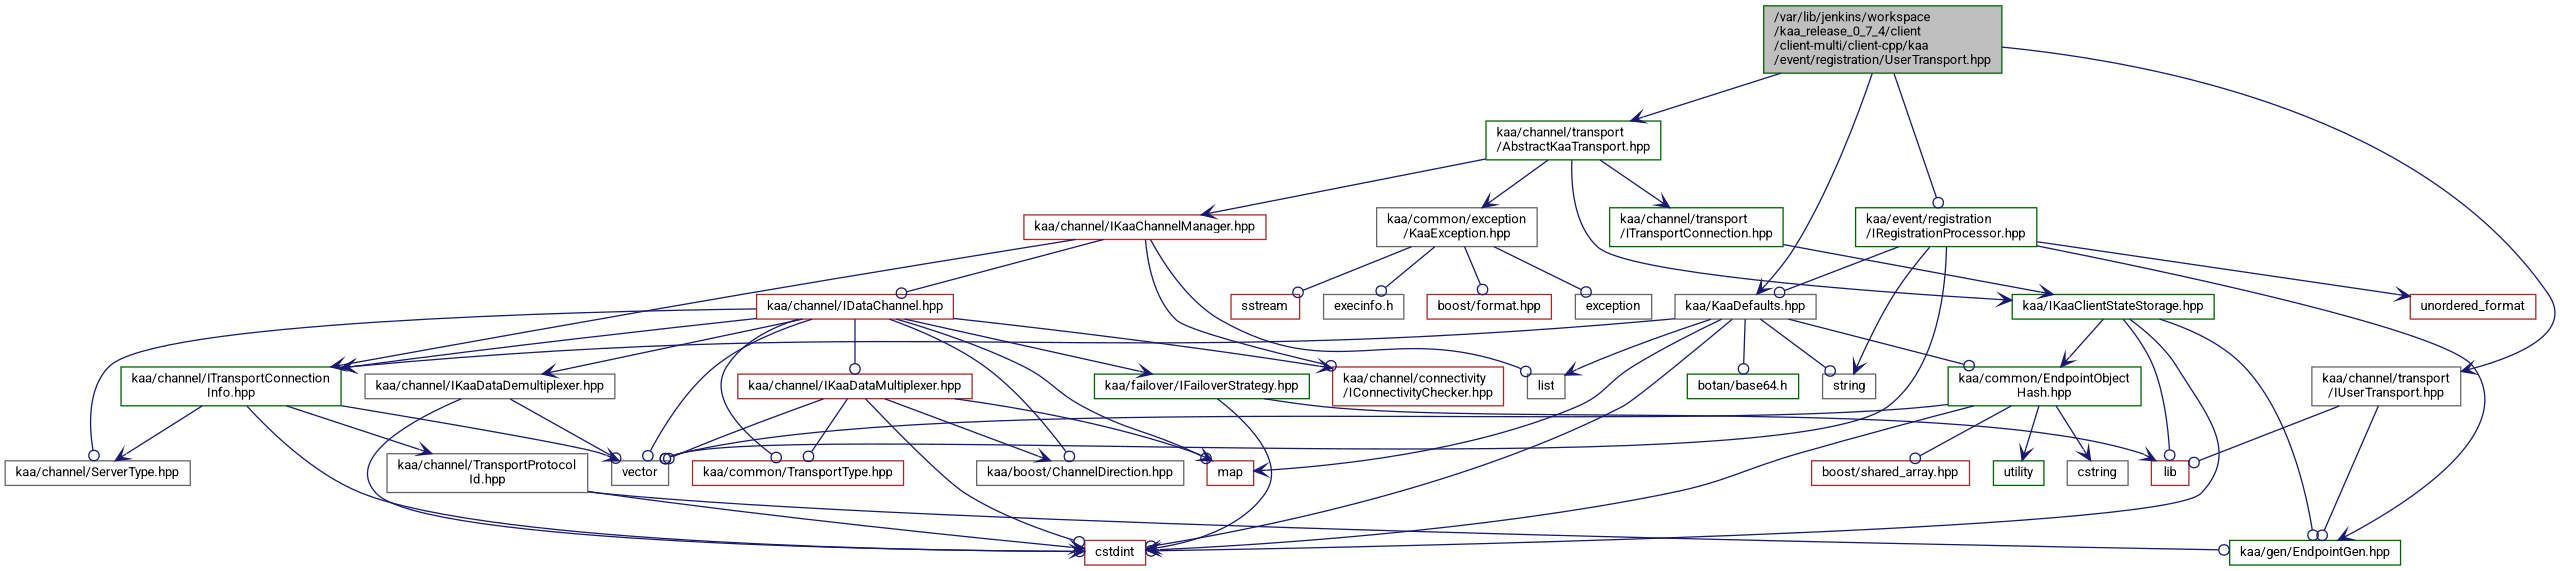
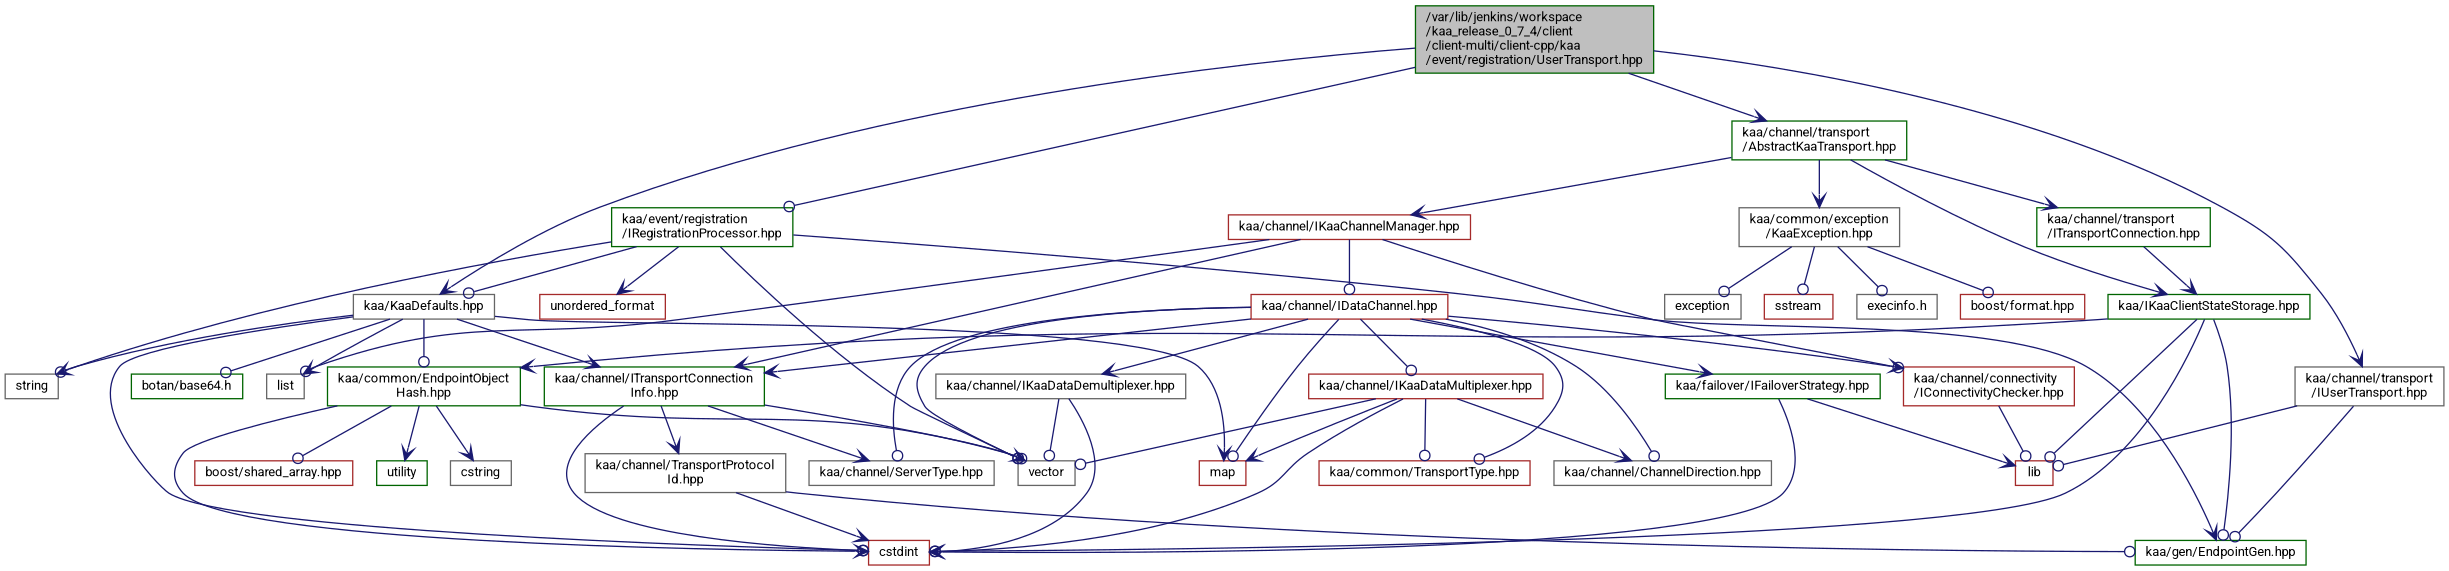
edge "kaa/channel/connectivity /IConnectivityChecker.hpp" -> "lib": added
node "kaa/boost/ChannelDirection.hpp": label "kaa/boost/ChannelDirection.hpp" -> "kaa/channel/ChannelDirection.hpp"
